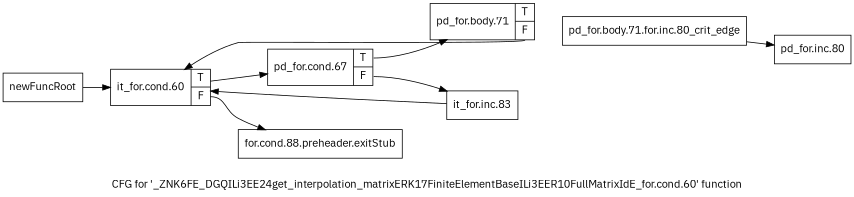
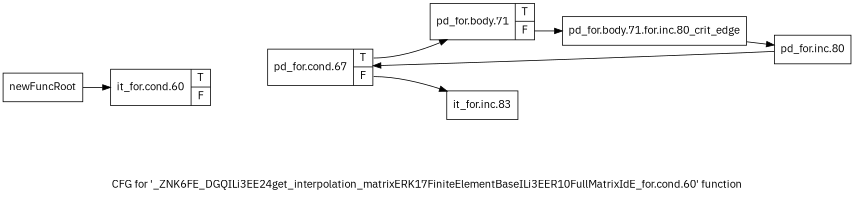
edge "pd_for.body.71" -> "it_for.cond.60": now "pd_for.body.71" -> "pd_for.body.71.for.inc.80_crit_edge"
edge "it_for.cond.60" -> "pd_for.cond.67": now "pd_for.inc.80" -> "pd_for.cond.67"
edge "it_for.inc.83" -> "it_for.cond.60": removed
node "for.cond.88.preheader.exitStub": removed
